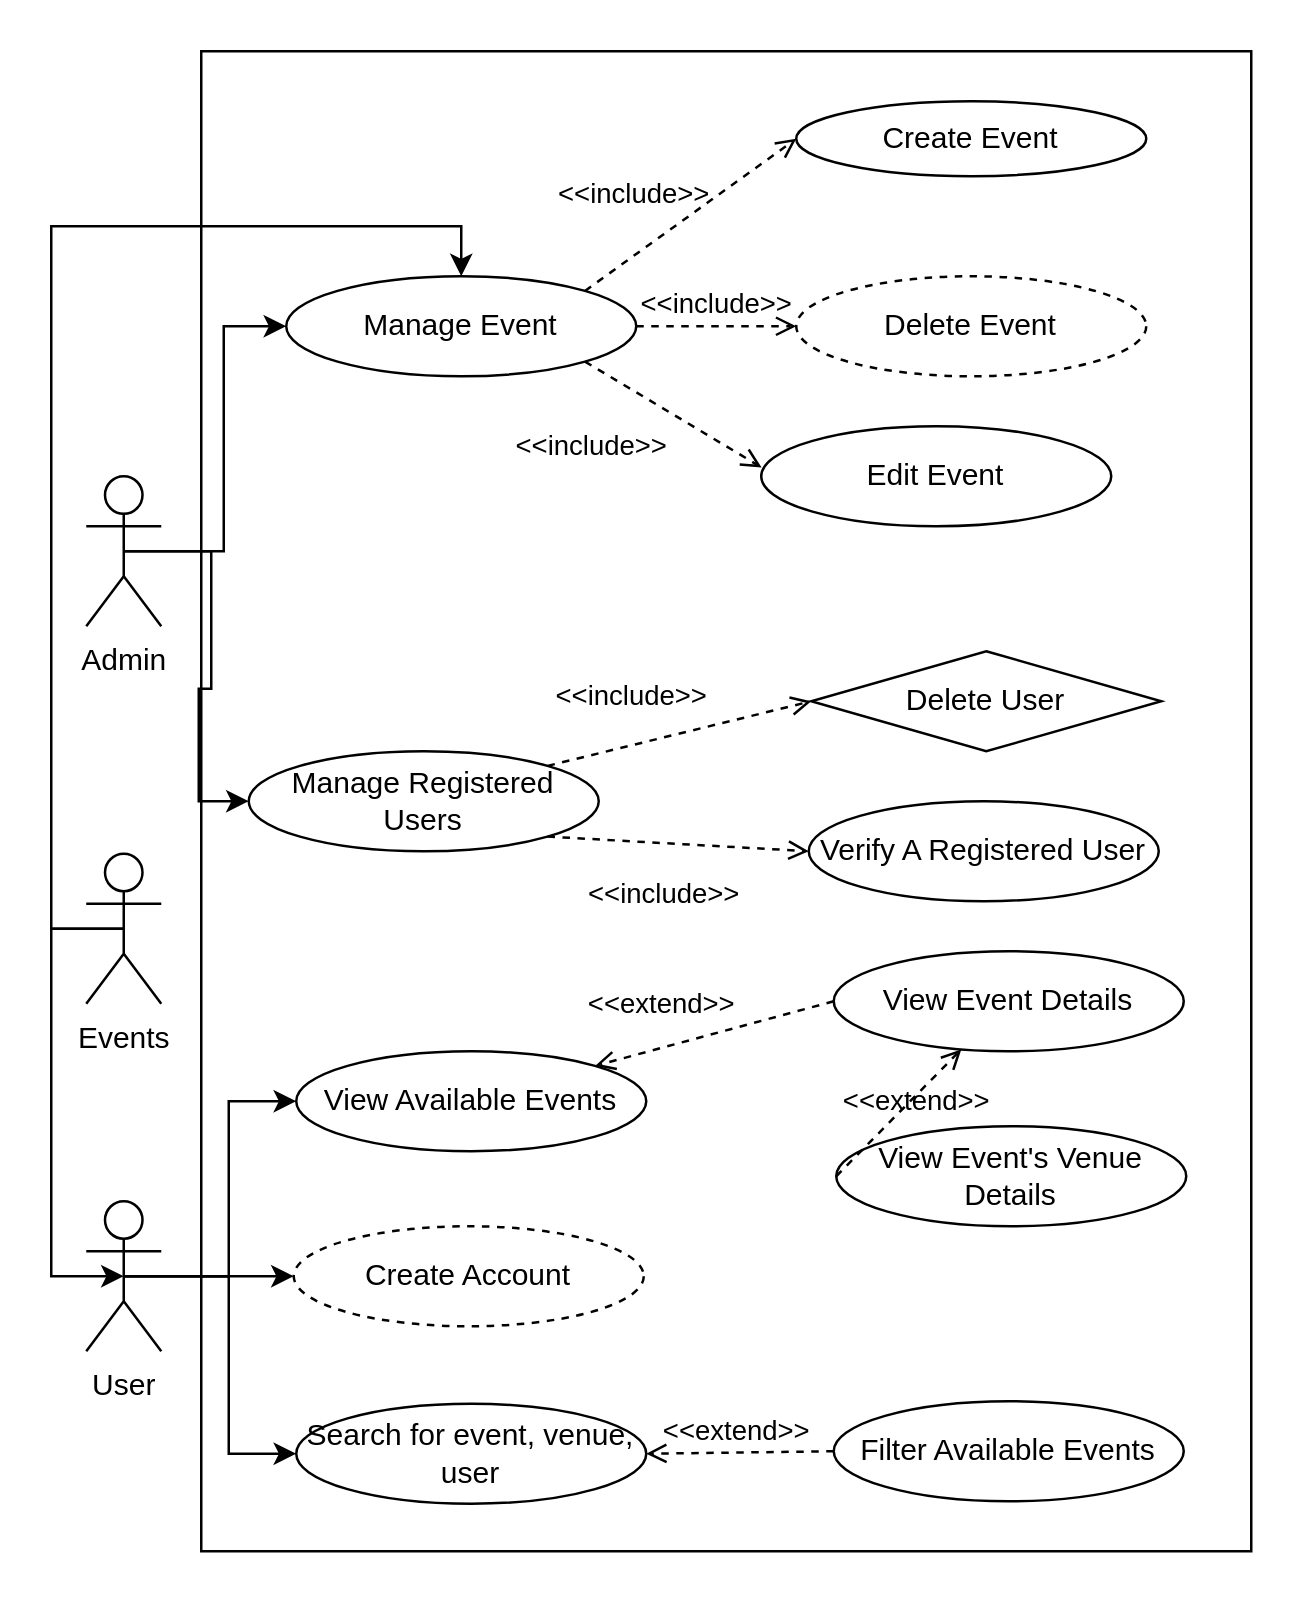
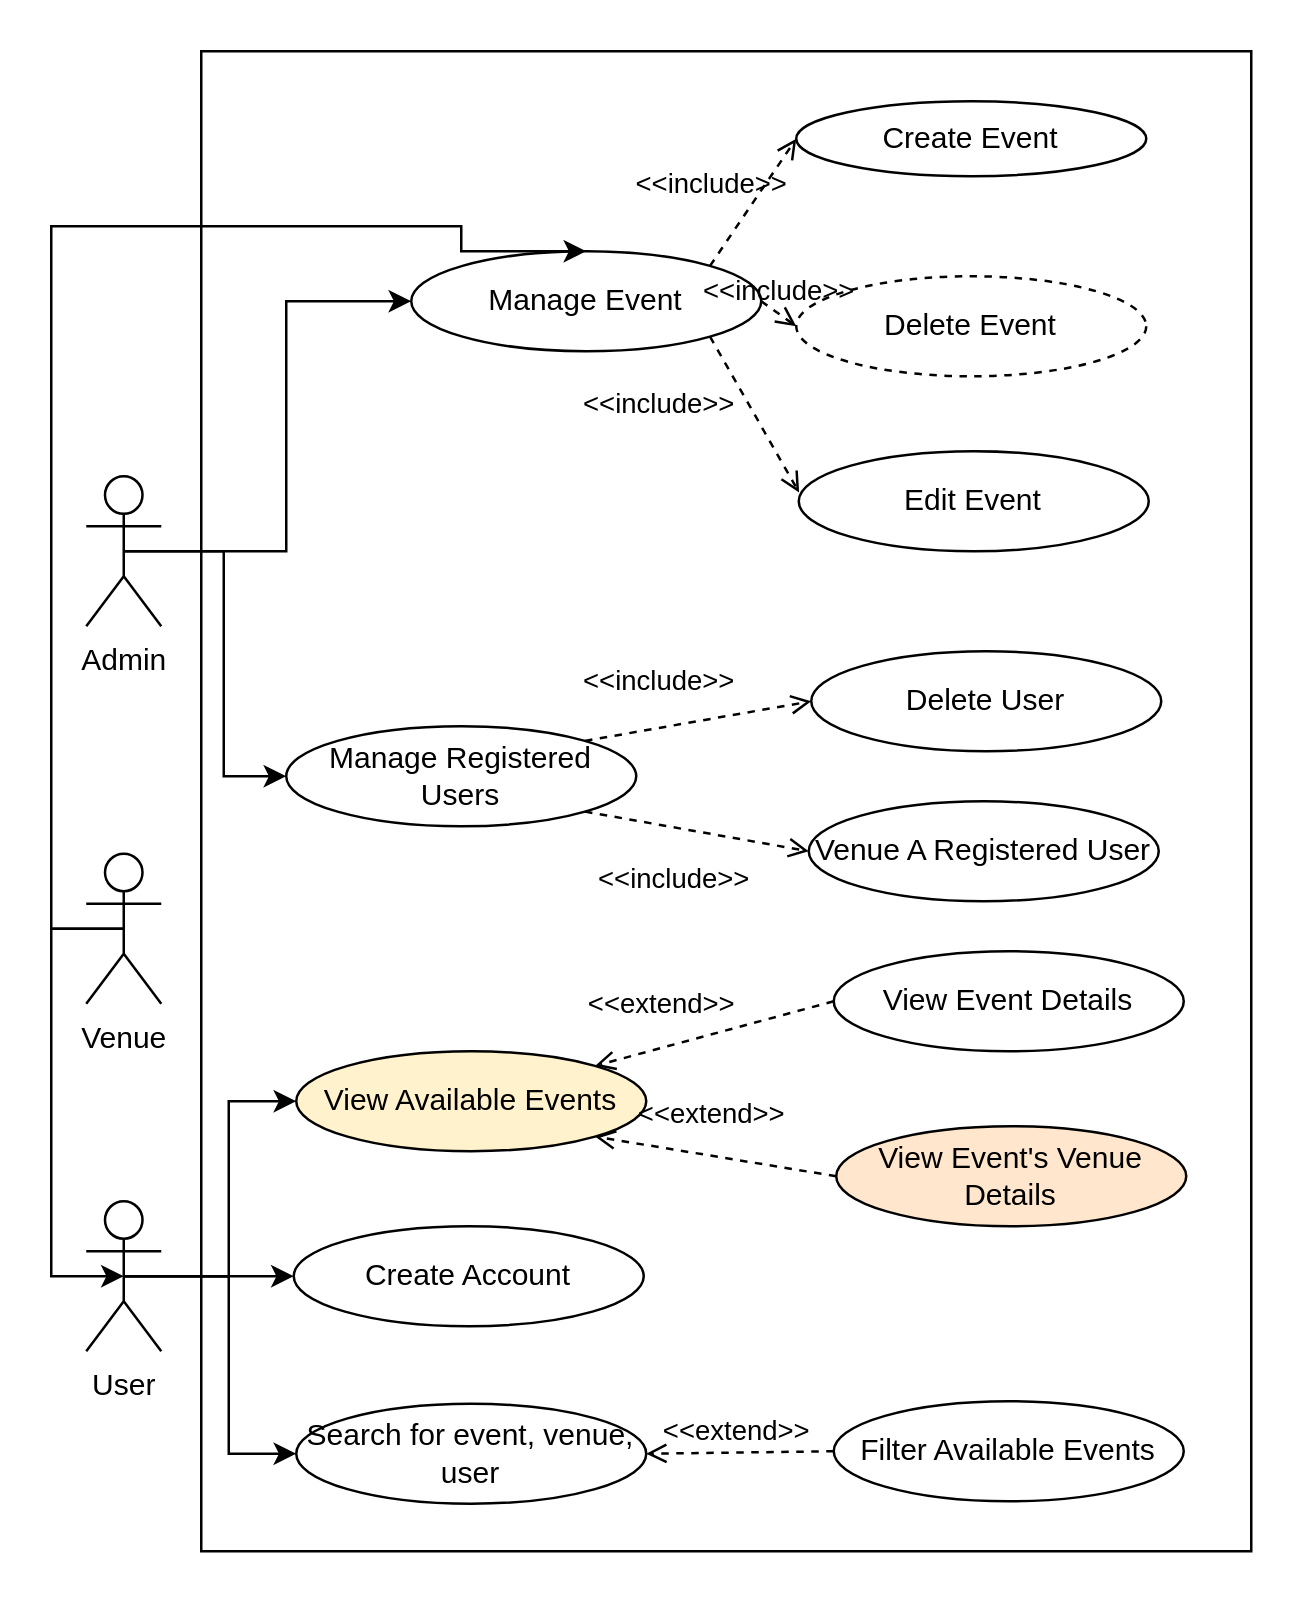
node "Manage Event": moved (461, 326) -> (586, 301)
node "Edit Event": moved (936, 476) -> (974, 501)
node "Delete User": shape diamond -> ellipse
node "Manage Registered Users": moved (424, 801) -> (461, 776)
node "Verify A Registered User": label "Verify A Registered User" -> "Venue A Registered User"
node "Events": label "Events" -> "Venue"
node "View Available Events": fillcolor #ffffff -> #fff2cc
edge "View Event's Venue Details" -> "View Event Details": now "View Event's Venue Details" -> "View Available Events"
node "View Event's Venue Details": fillcolor #ffffff -> #ffe6cc
node "Create Account": style dashed -> solid
